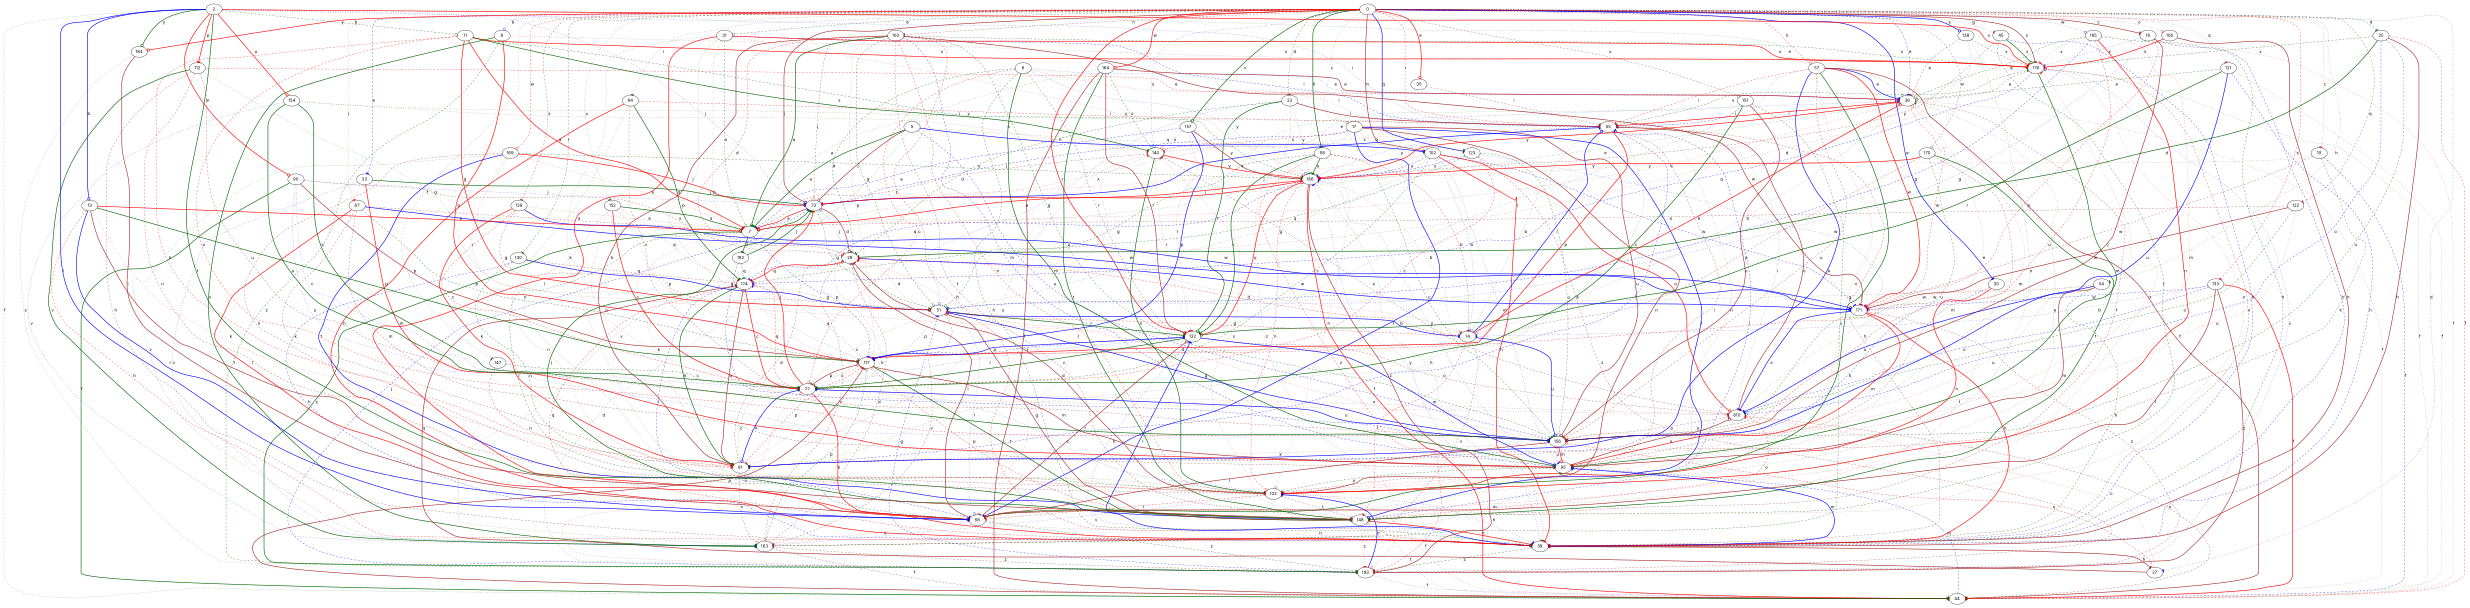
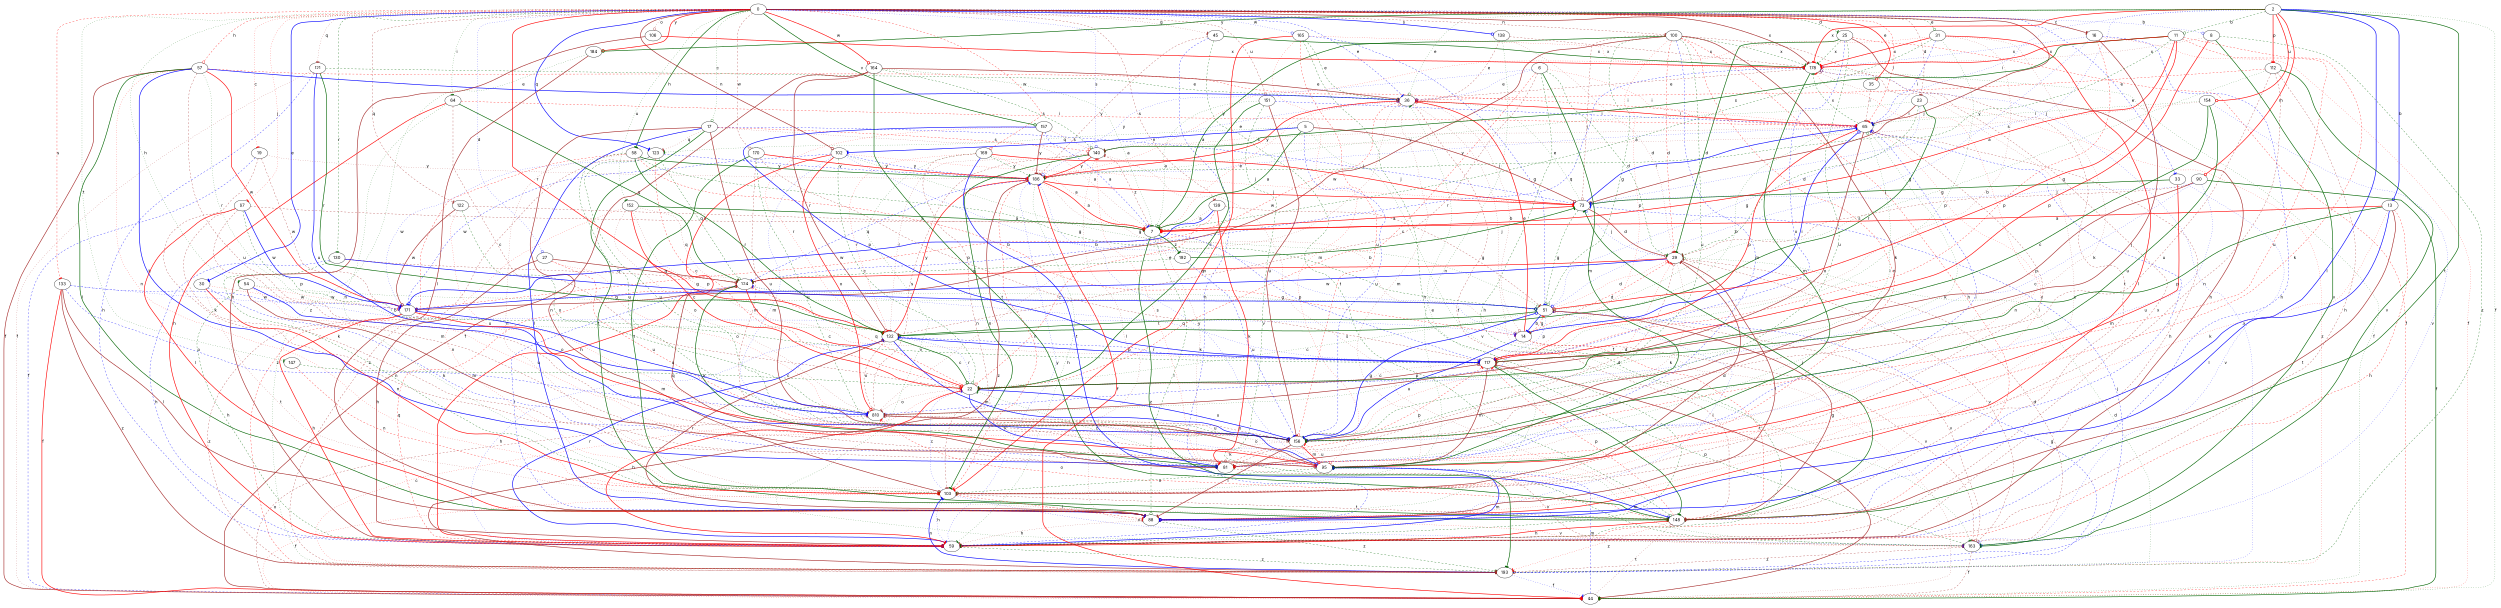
edge "0" -> "27": arrowhead tee -> odot
edge "17" -> "7": label "x" -> "a"
edge "22" -> "73": removed, label "j"
edge "17" -> "148": color blue -> darkgreen
edge "148" -> "117": arrowhead odot -> tee
edge "59" -> "27": reversed
